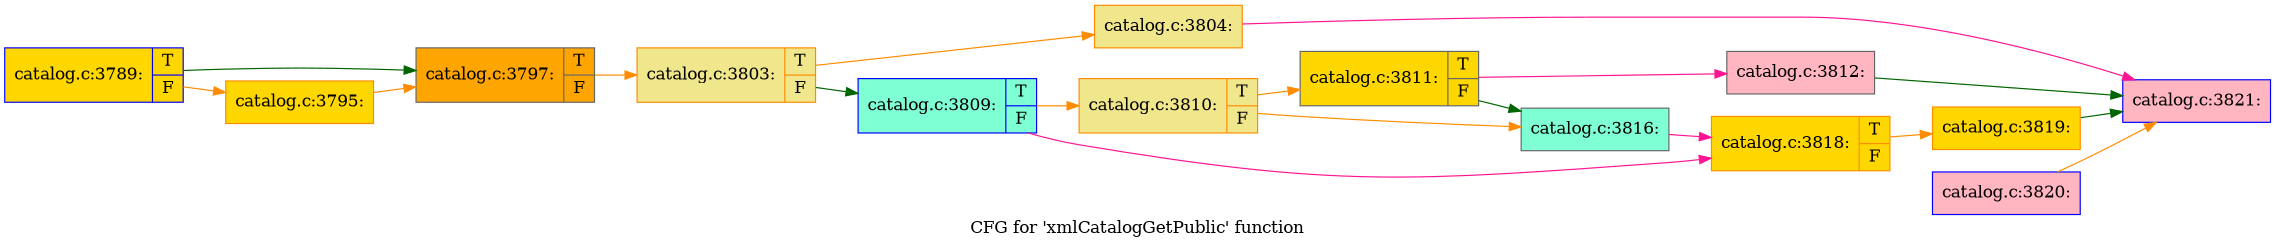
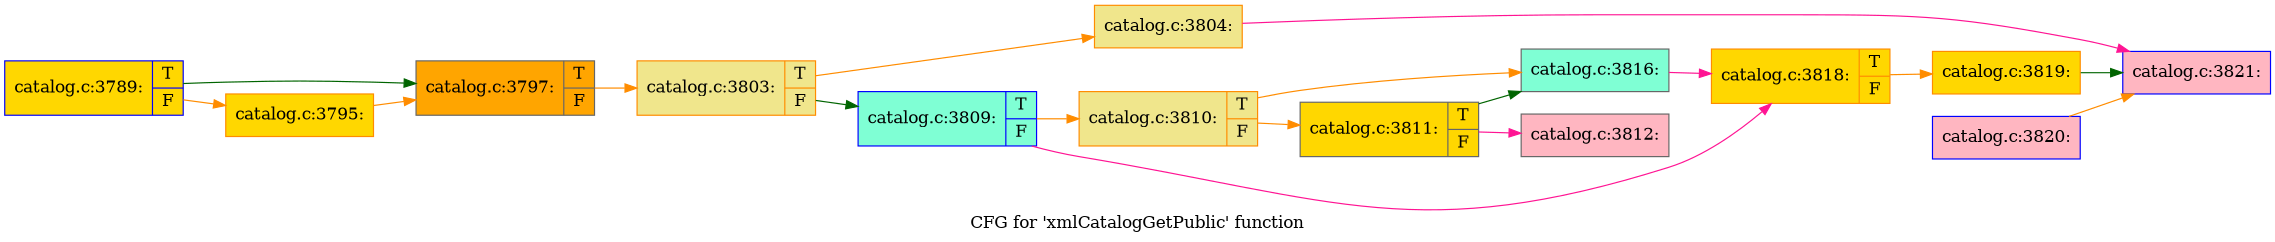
edge "catalog.c:3812:" -> "catalog.c:3821:": removed
